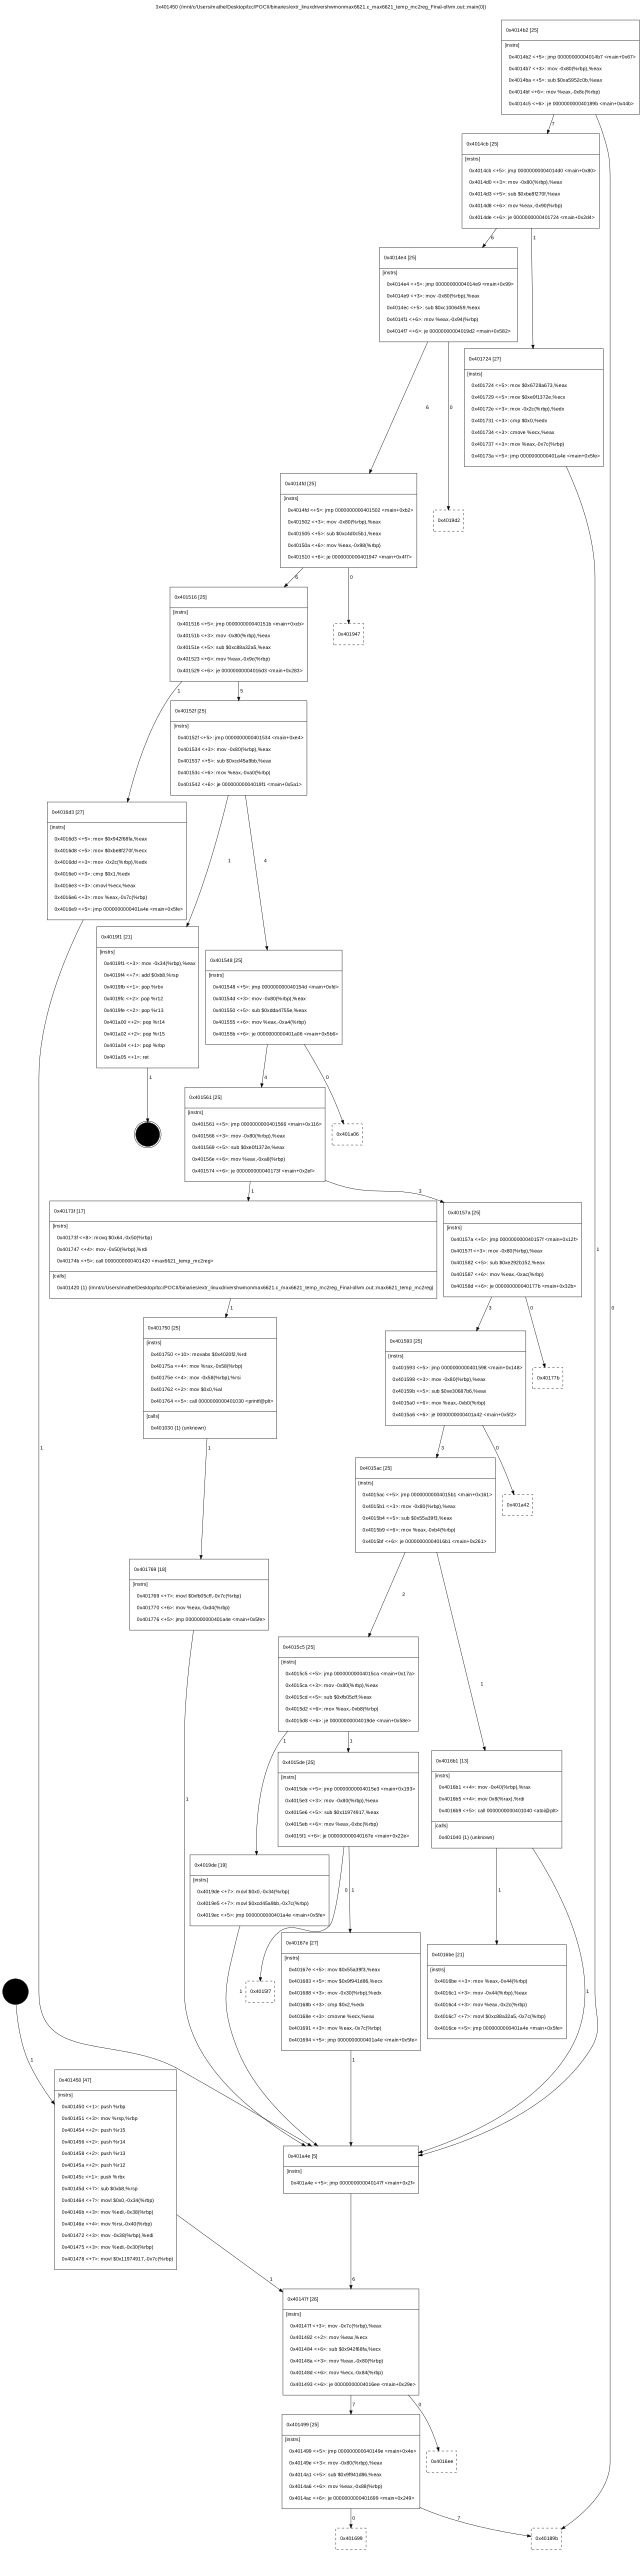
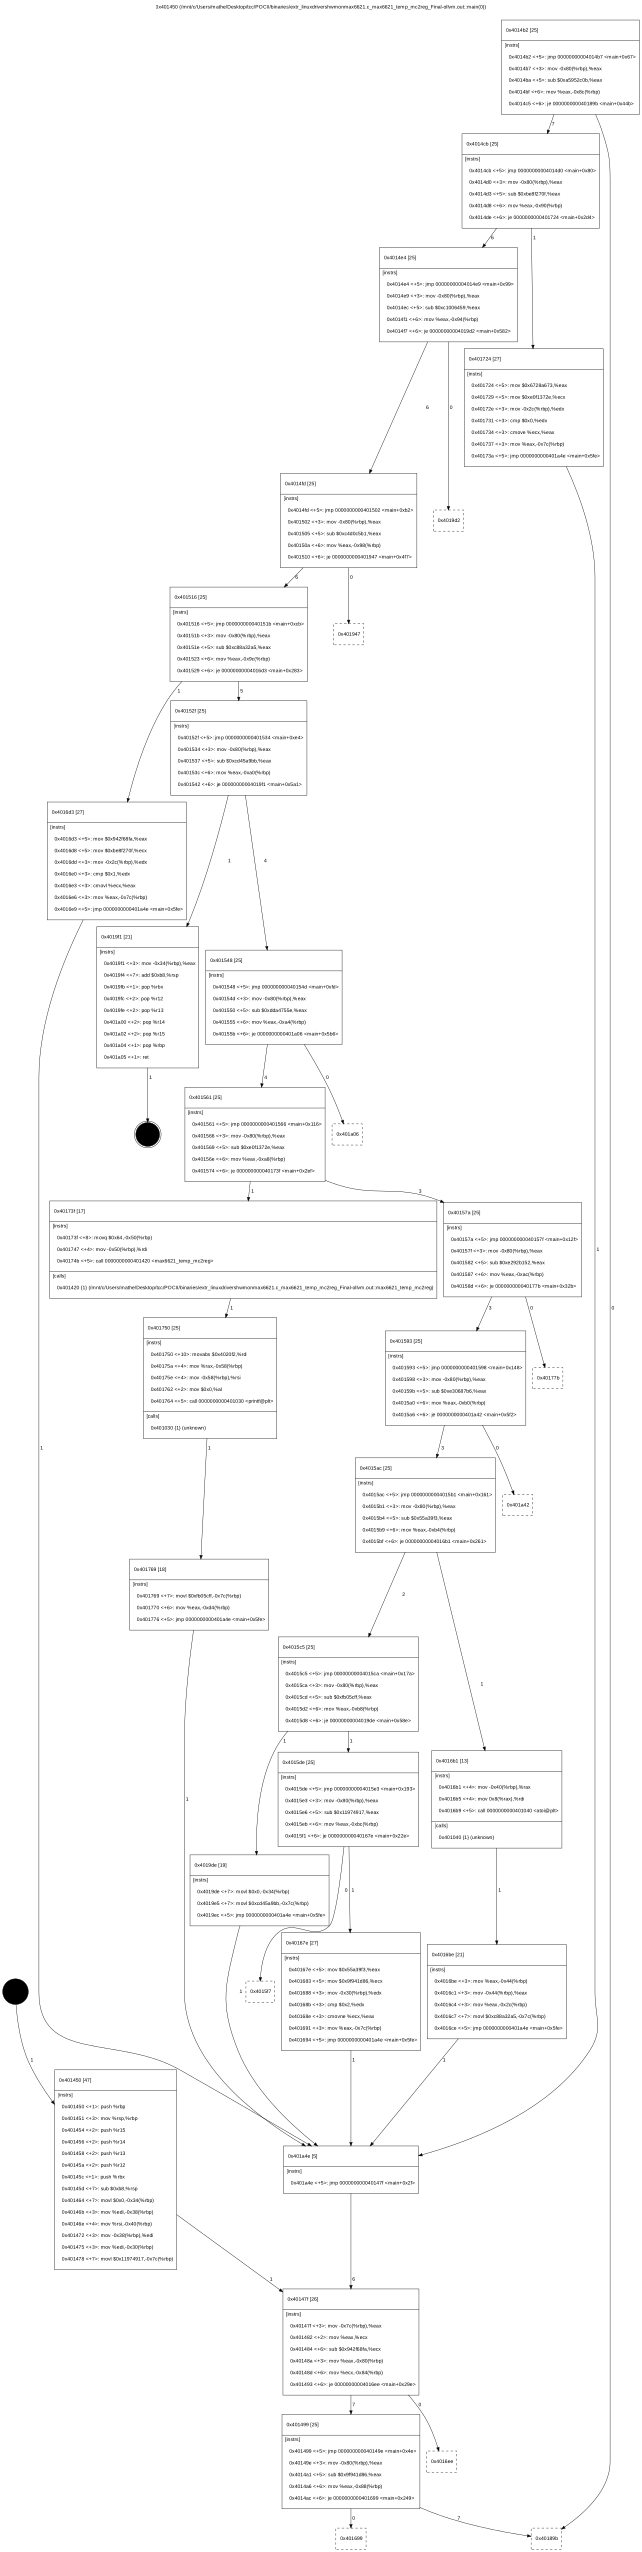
edge "0x4016b1 [13]" -> "0x401a4e [5]": now "0x4016be [21]" -> "0x401a4e [5]"
